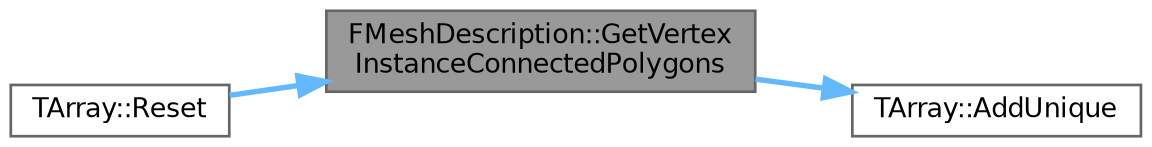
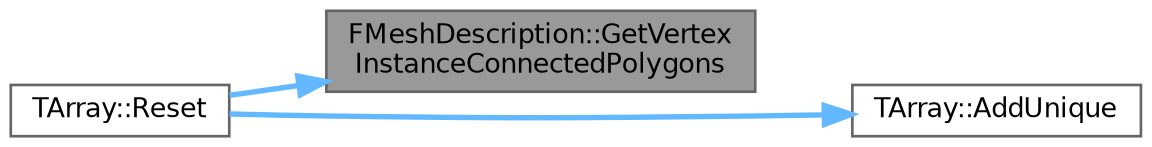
edge "FMeshDescription::GetVertex InstanceConnectedPolygons" -> "TArray::AddUnique": now "TArray::Reset" -> "TArray::AddUnique"
